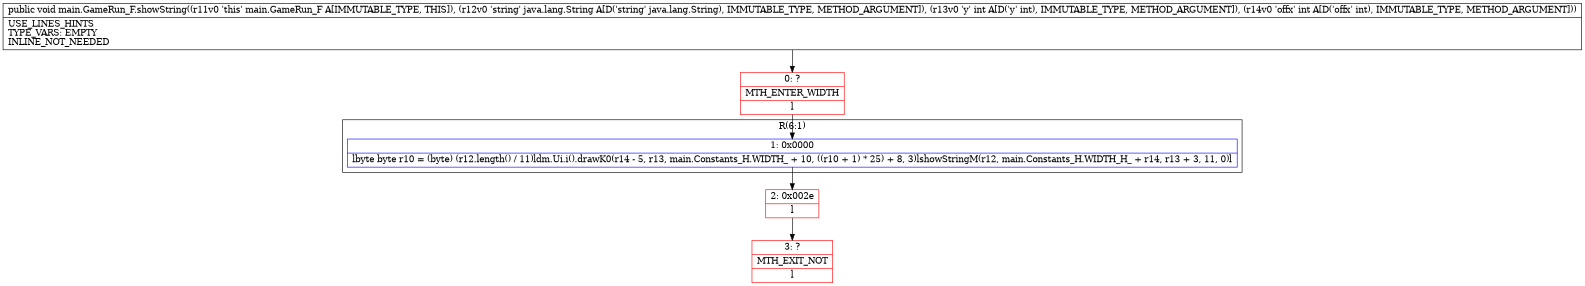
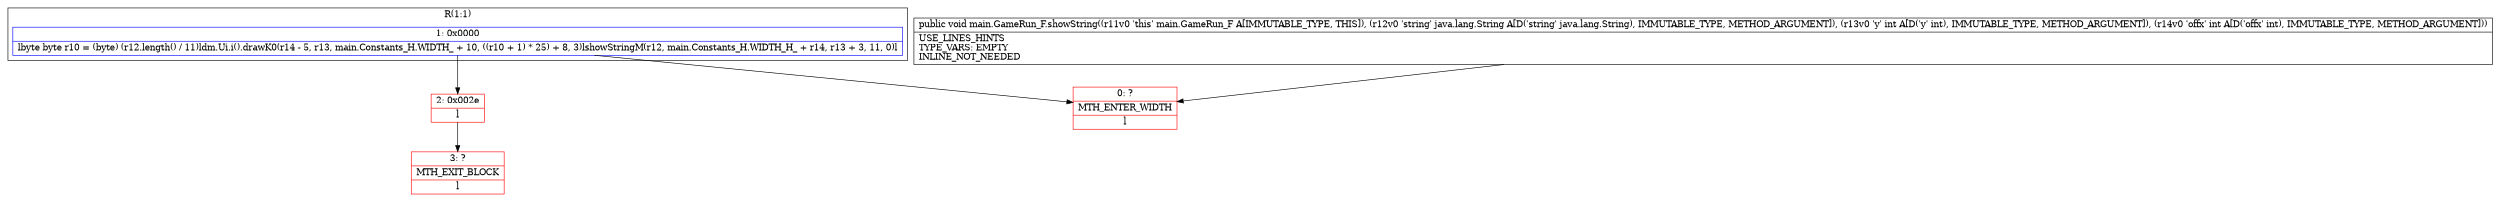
edge "0: ?" -> "1: 0x0000": reversed
cluster "R(6:1)": label "R(6:1)" -> "R(1:1)"
node "3: ?": text "MTH_EXIT_NOT" -> "MTH_EXIT_BLOCK"
